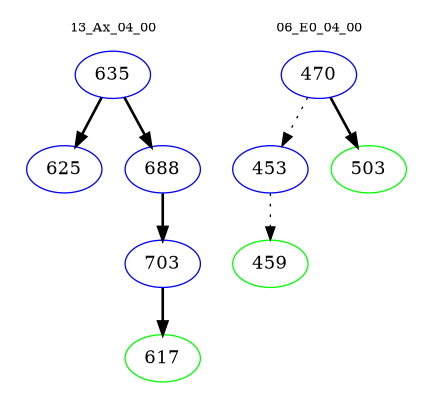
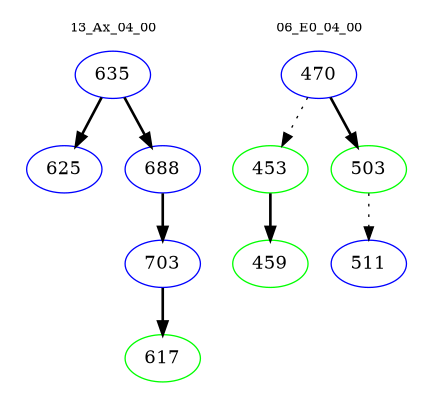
node "453": color blue -> green
edge "453" -> "459": style dotted -> bold
node "511": added
